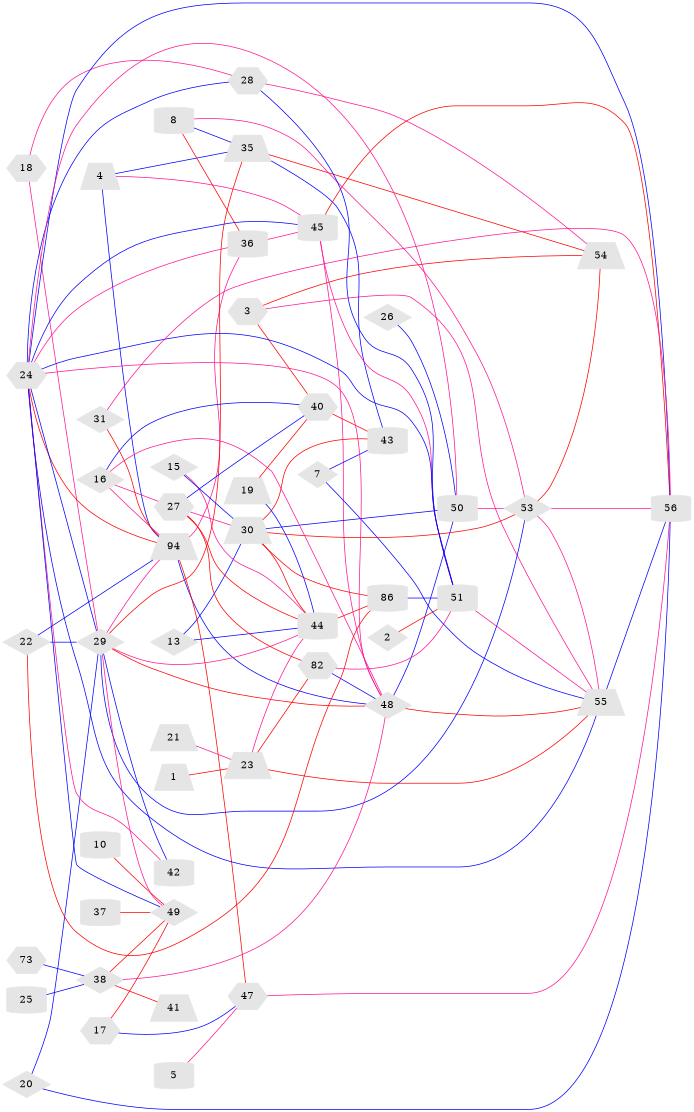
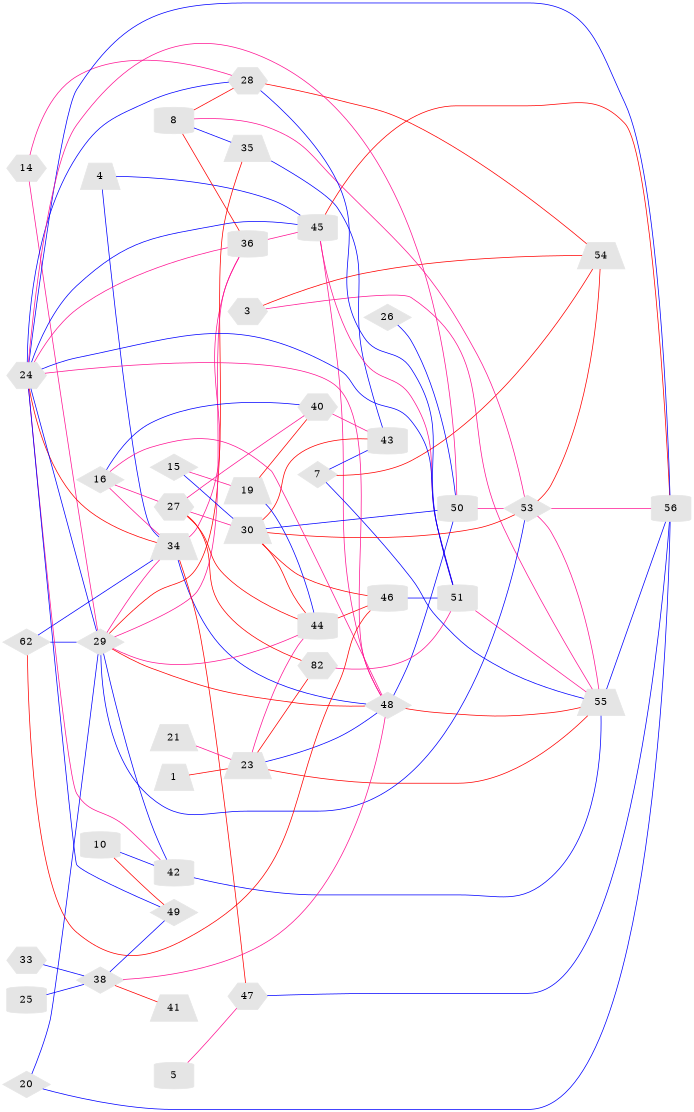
edge "28" -- "8": added
edge "28" -- "54": color deeppink -> red
edge "35" -- "4": removed
node "18": label "18" -> "14"
edge "4" -- "45": color deeppink -> blue
edge "35" -- "54": now "7" -- "54"
edge "3" -- "40": removed
node "31": removed
edge "40" -- "43": color red -> deeppink
edge "40" -- "27": color blue -> deeppink
node "94": label "94" -> "34"
edge "15" -- "44": now "15" -- "19"
node "86": label "86" -> "46"
node "2": removed
node "22": label "22" -> "62"
node "13": removed
edge "82" -- "48": now "23" -- "48"
edge "29" -- "49": now "29" -- "36"
edge "24" -- "55": now "42" -- "55"
edge "10" -- "42": added
edge "56" -- "47": color deeppink -> blue
node "37": removed
edge "49" -- "38": color red -> blue
node "73": label "73" -> "33"
node "17": removed
